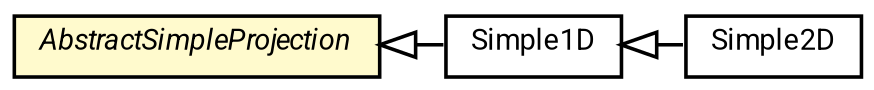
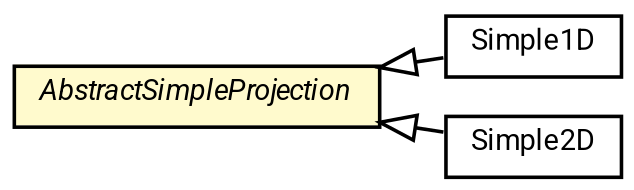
edge "Simple2D" -> "Simple1D": now "Simple2D" -> "AbstractSimpleProjection"
